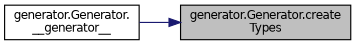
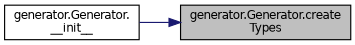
node "generator.Generator. __generator__": label "generator.Generator. __generator__" -> "generator.Generator. __init__"
